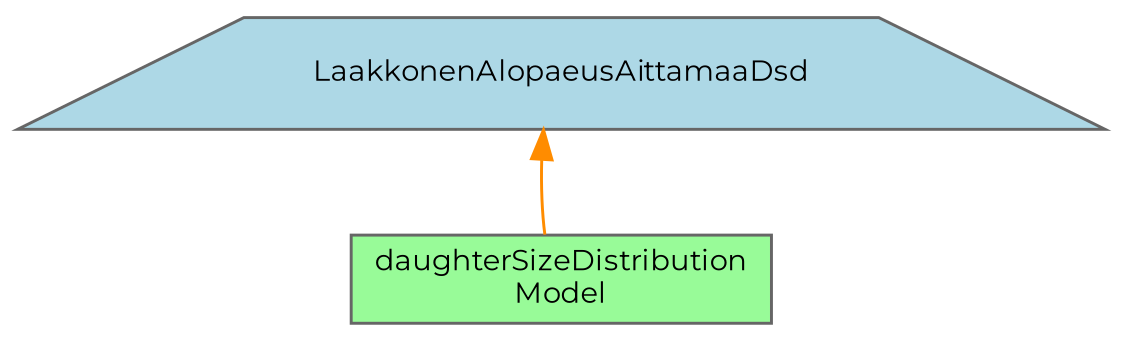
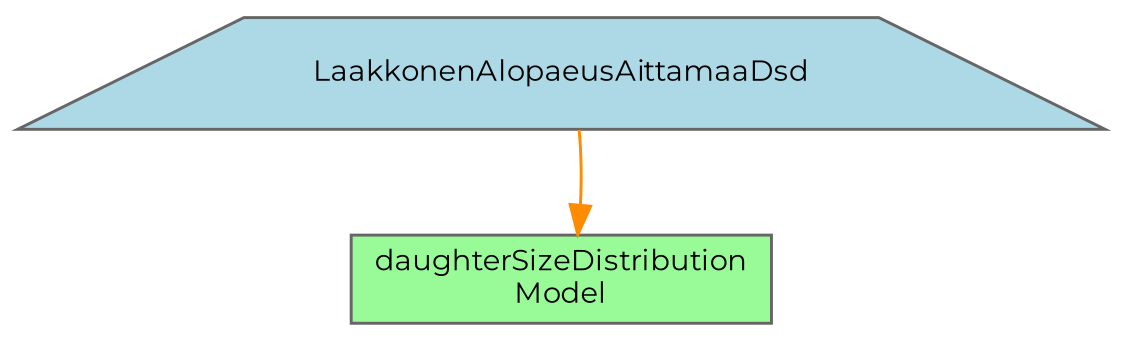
edge "daughterSizeDistribution Model" -> "LaakkonenAlopaeusAittamaaDsd": reversed
